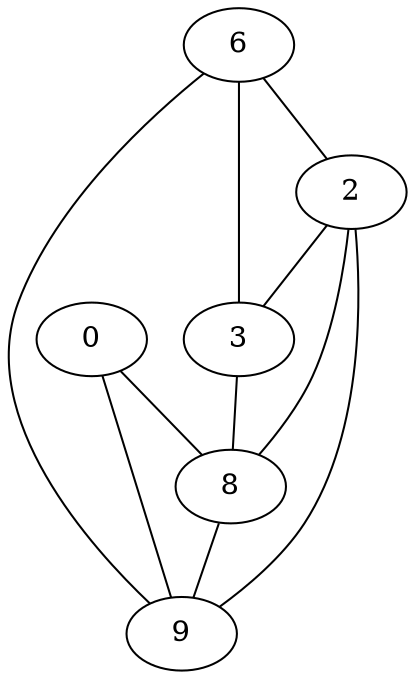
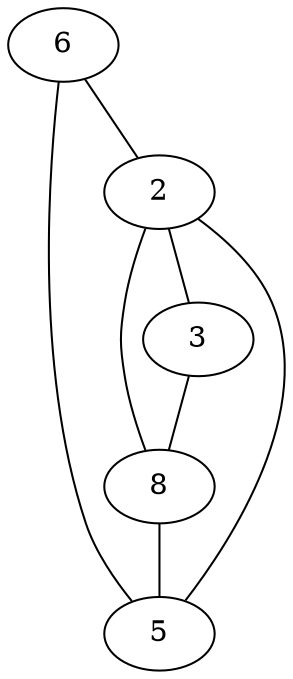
edge "6" -- "3": removed
node "0": removed
node "9": label "9" -> "5"
